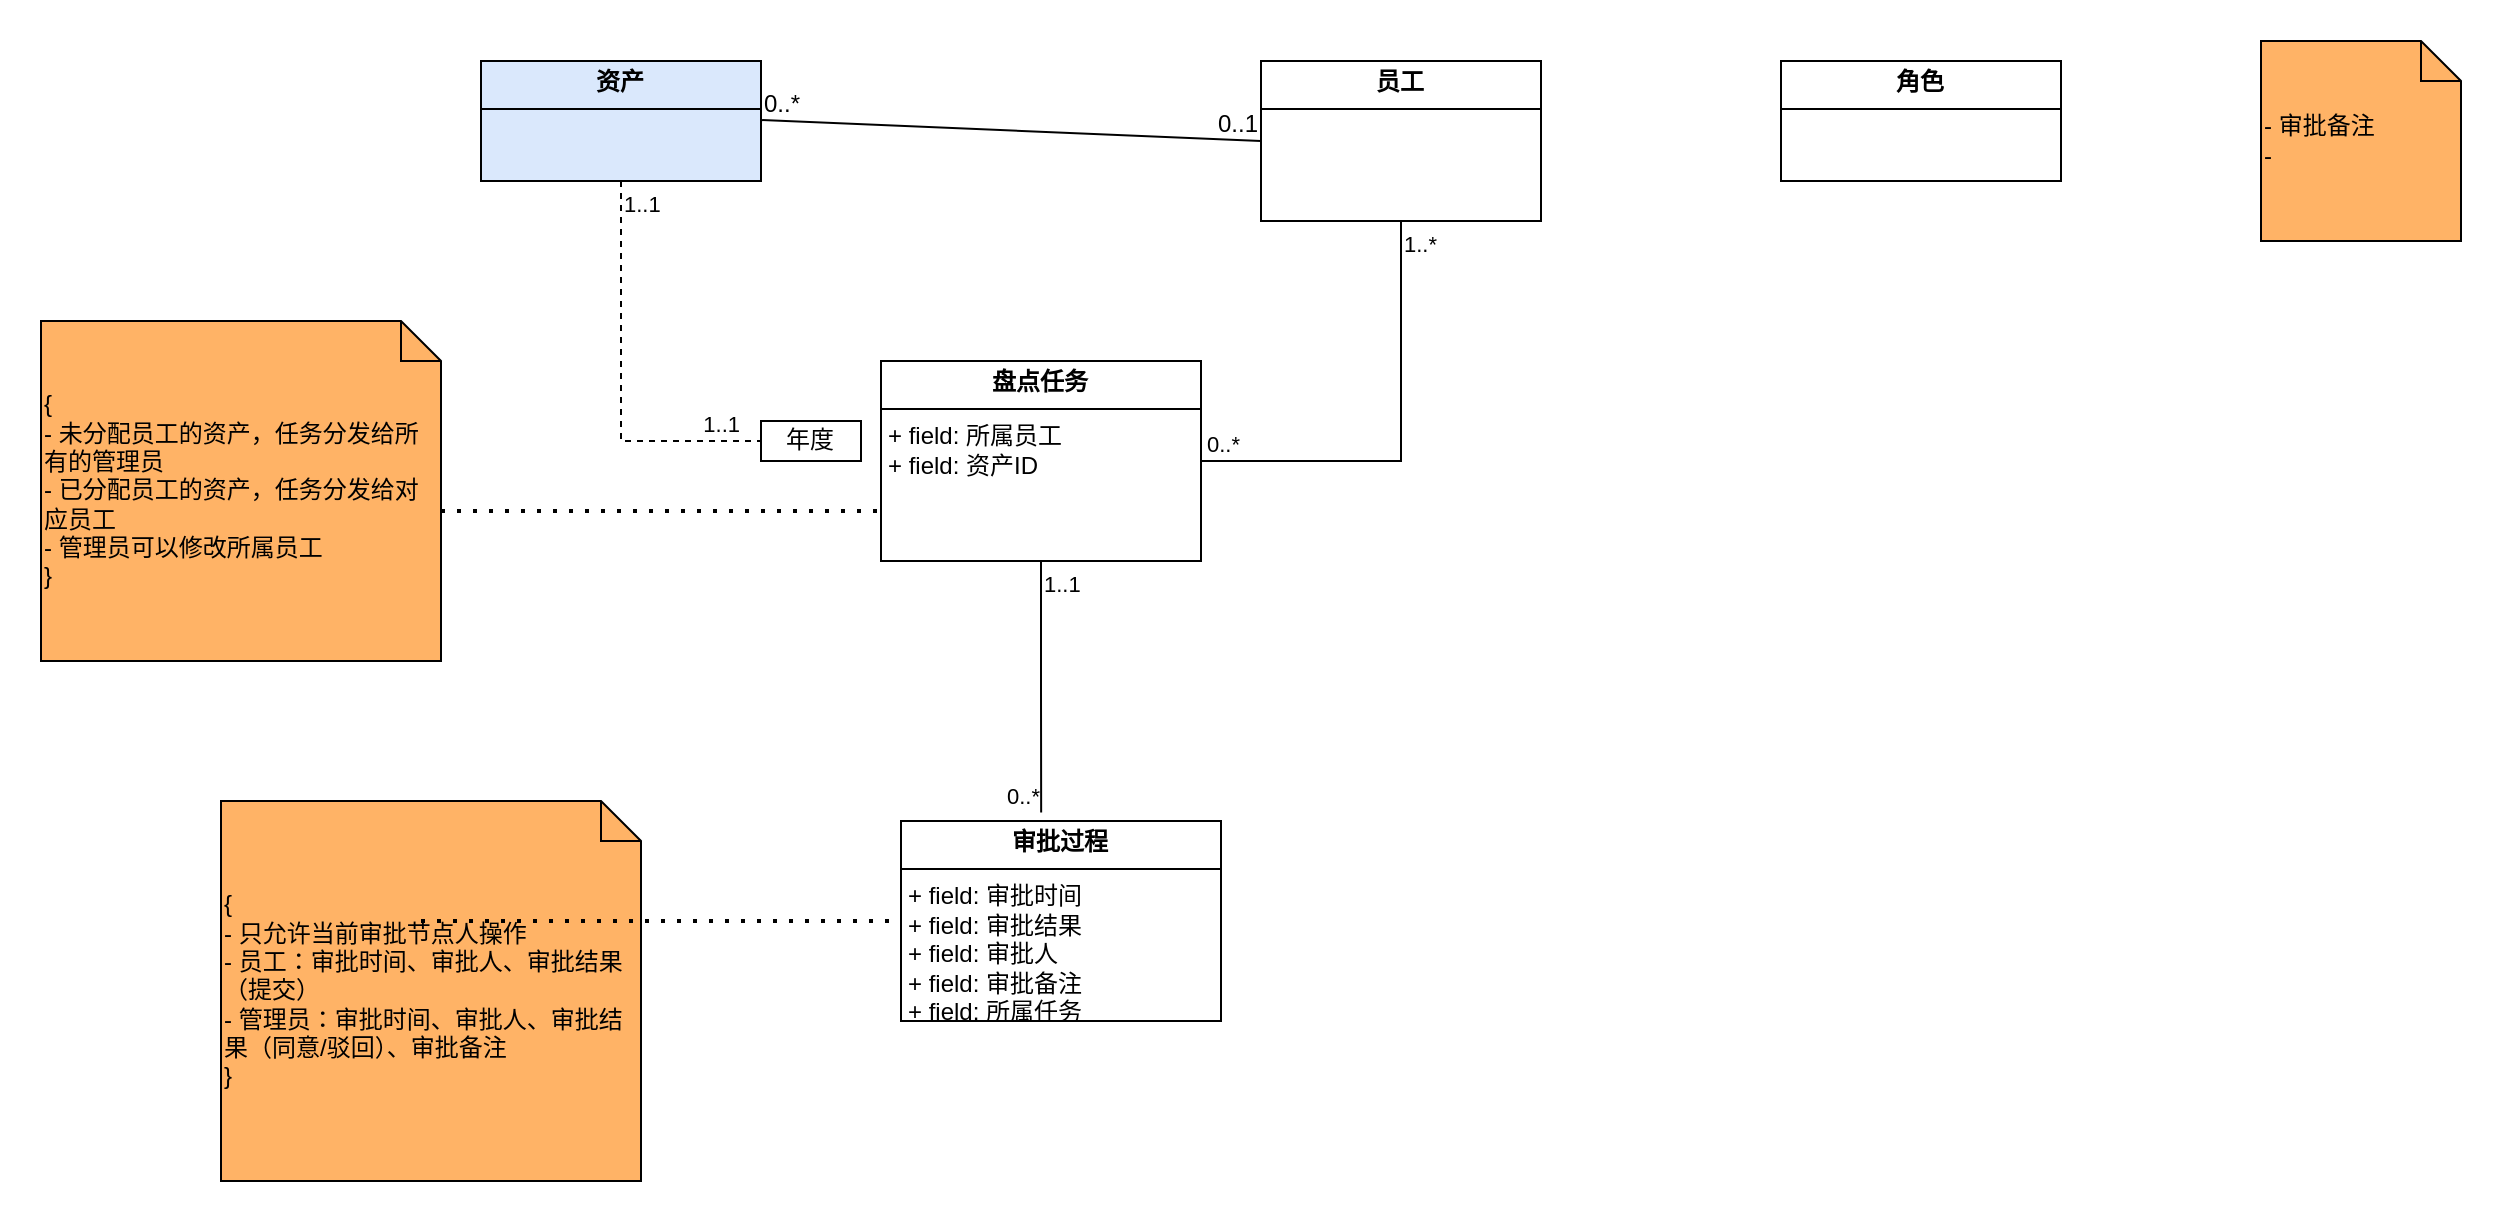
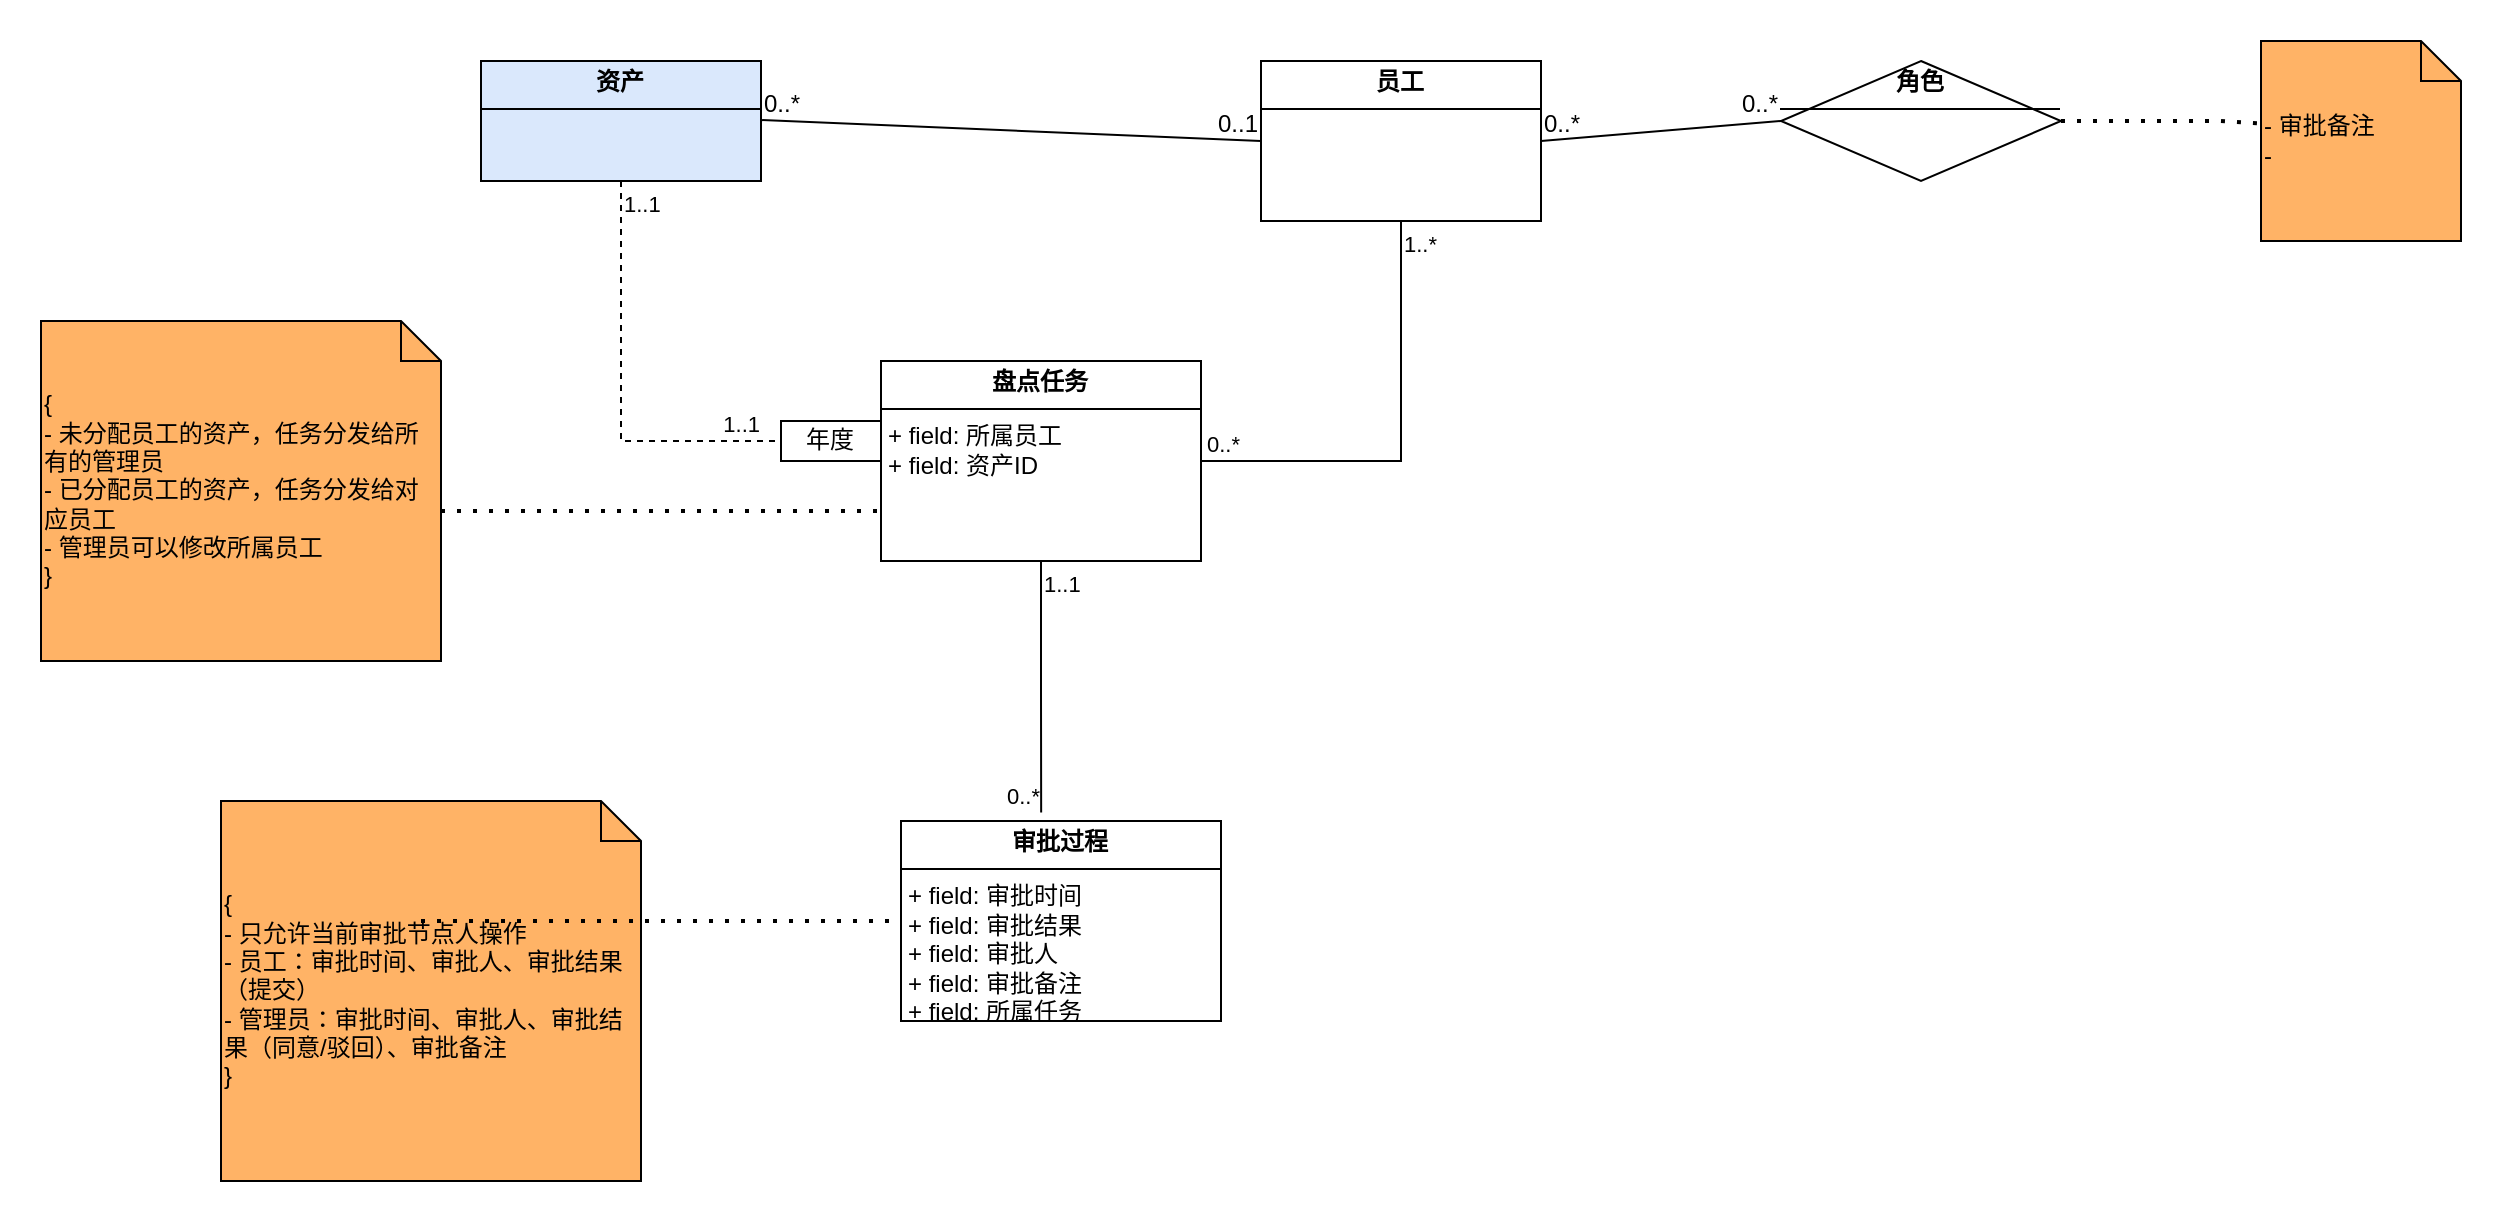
node "角色": shape rectangle -> diamond
edge "角色" -- "- 审批备注 -": added
edge "角色" -- "员工": added, labels "0..*", "0..*"
node "年度": moved (811, 441) -> (831, 441)
